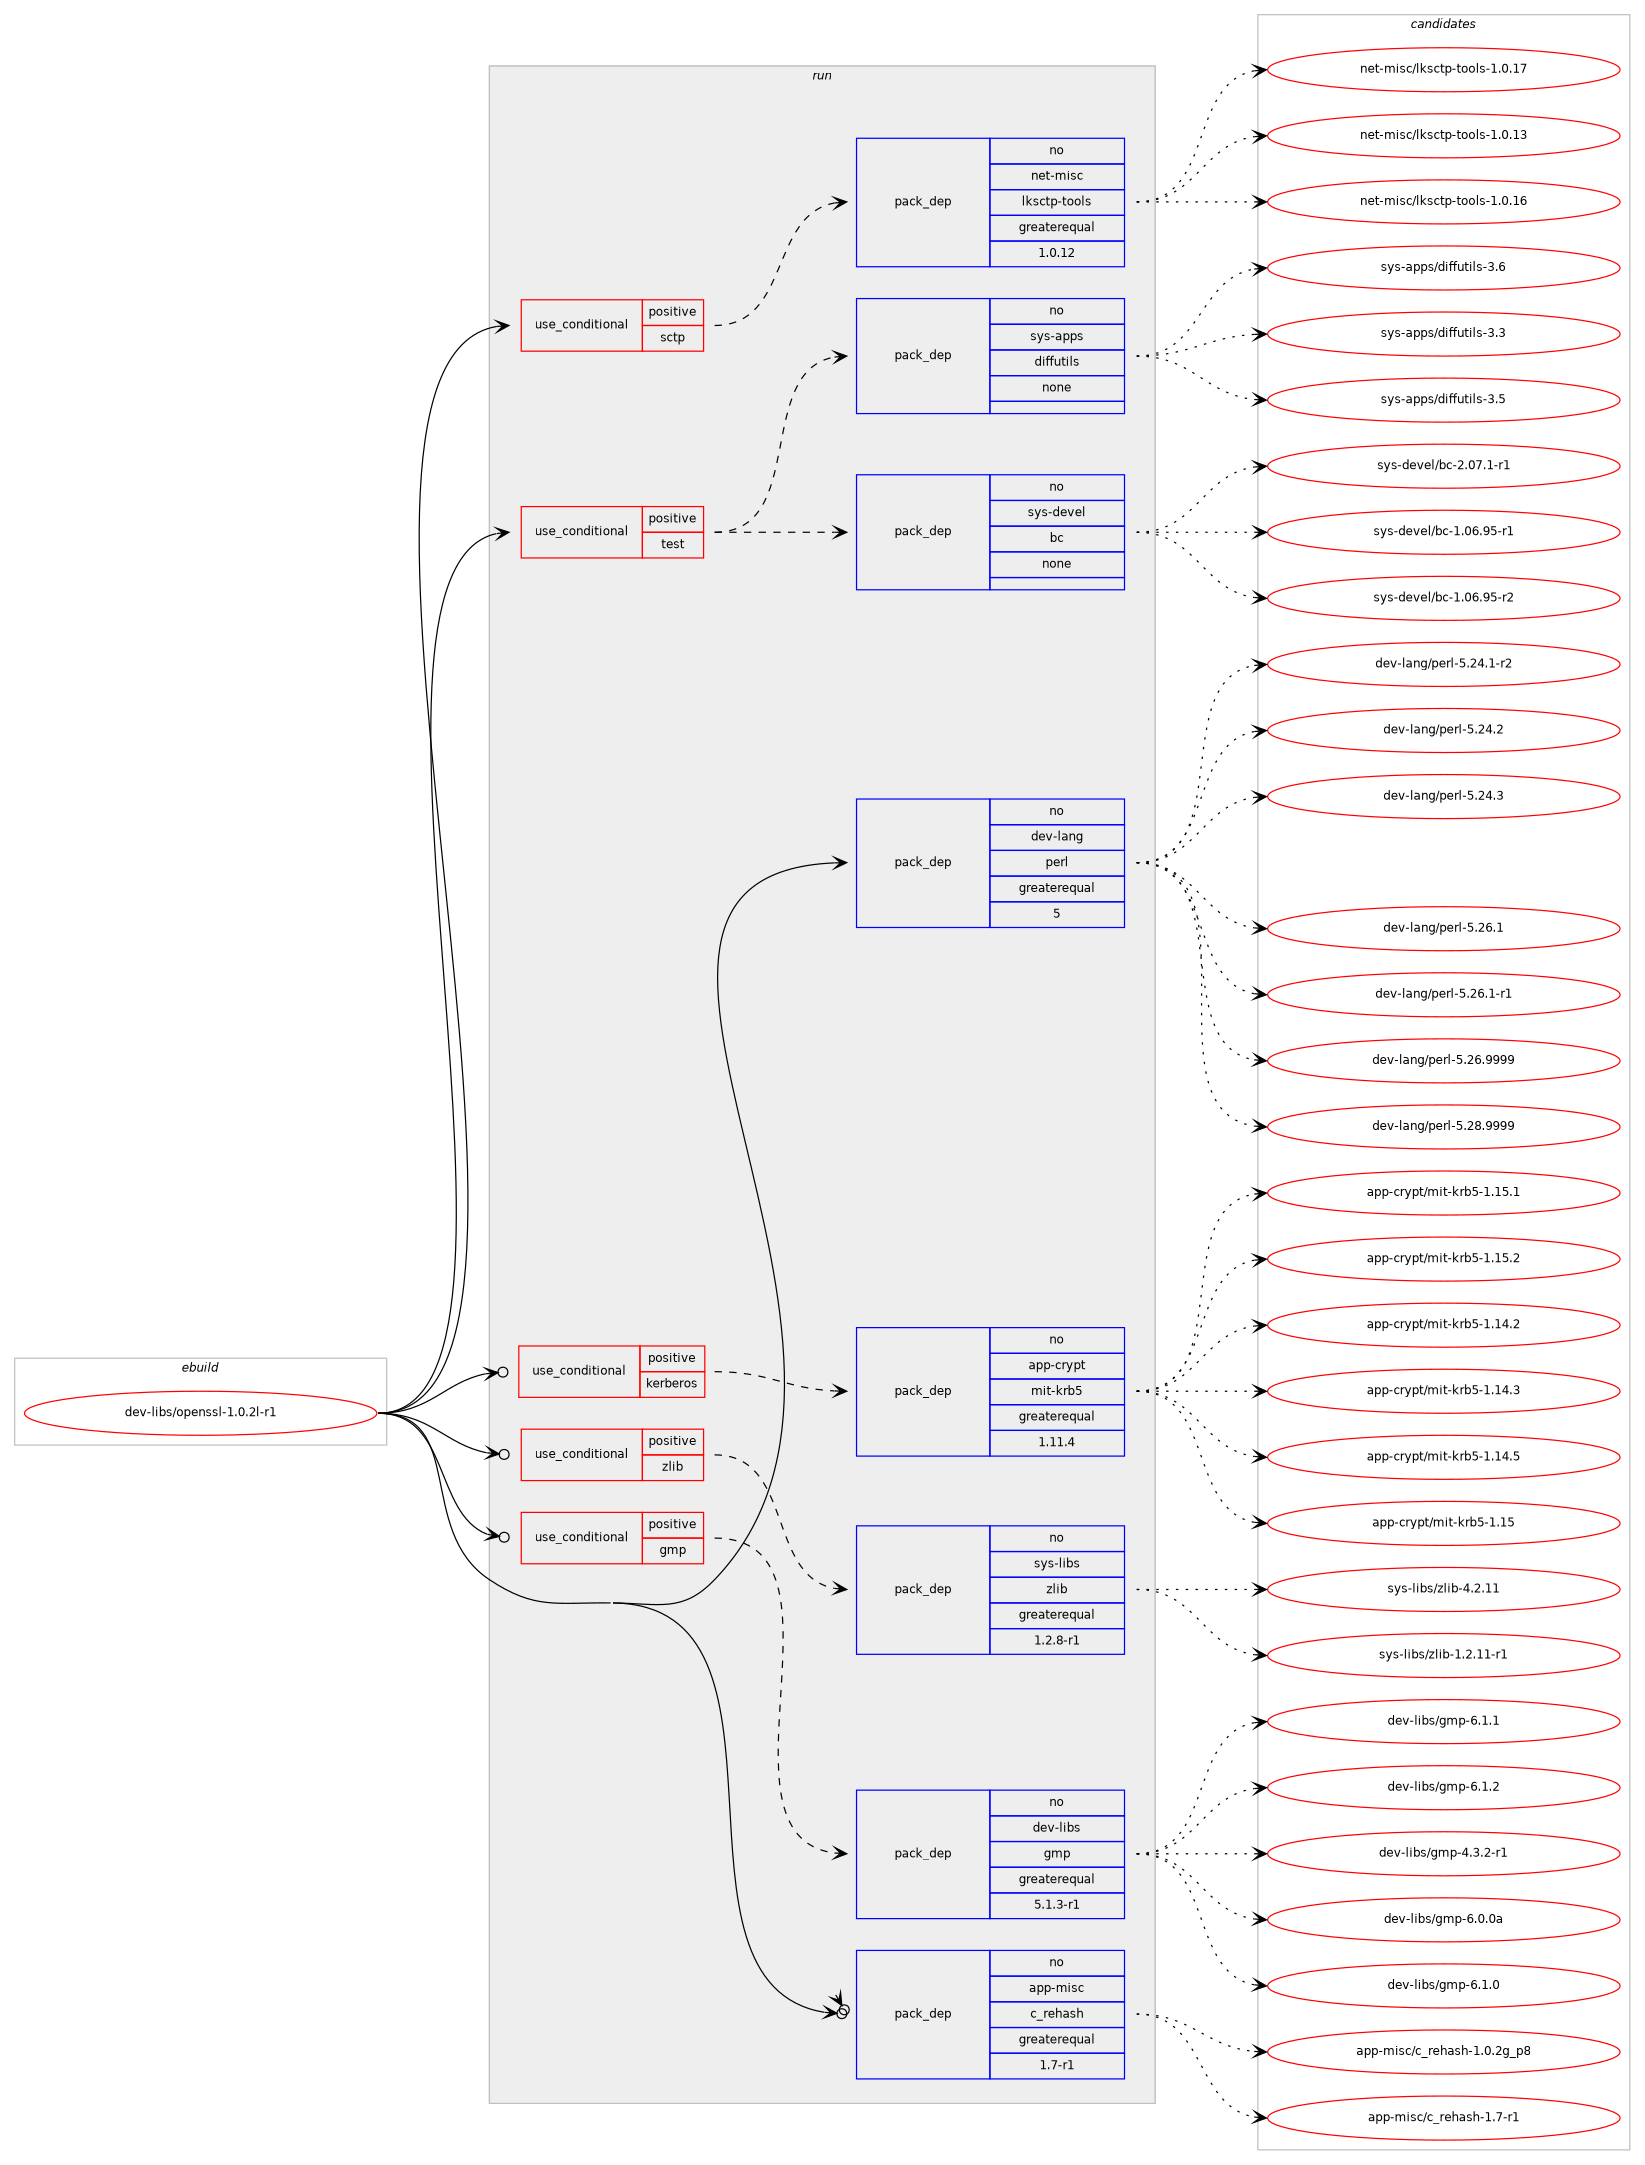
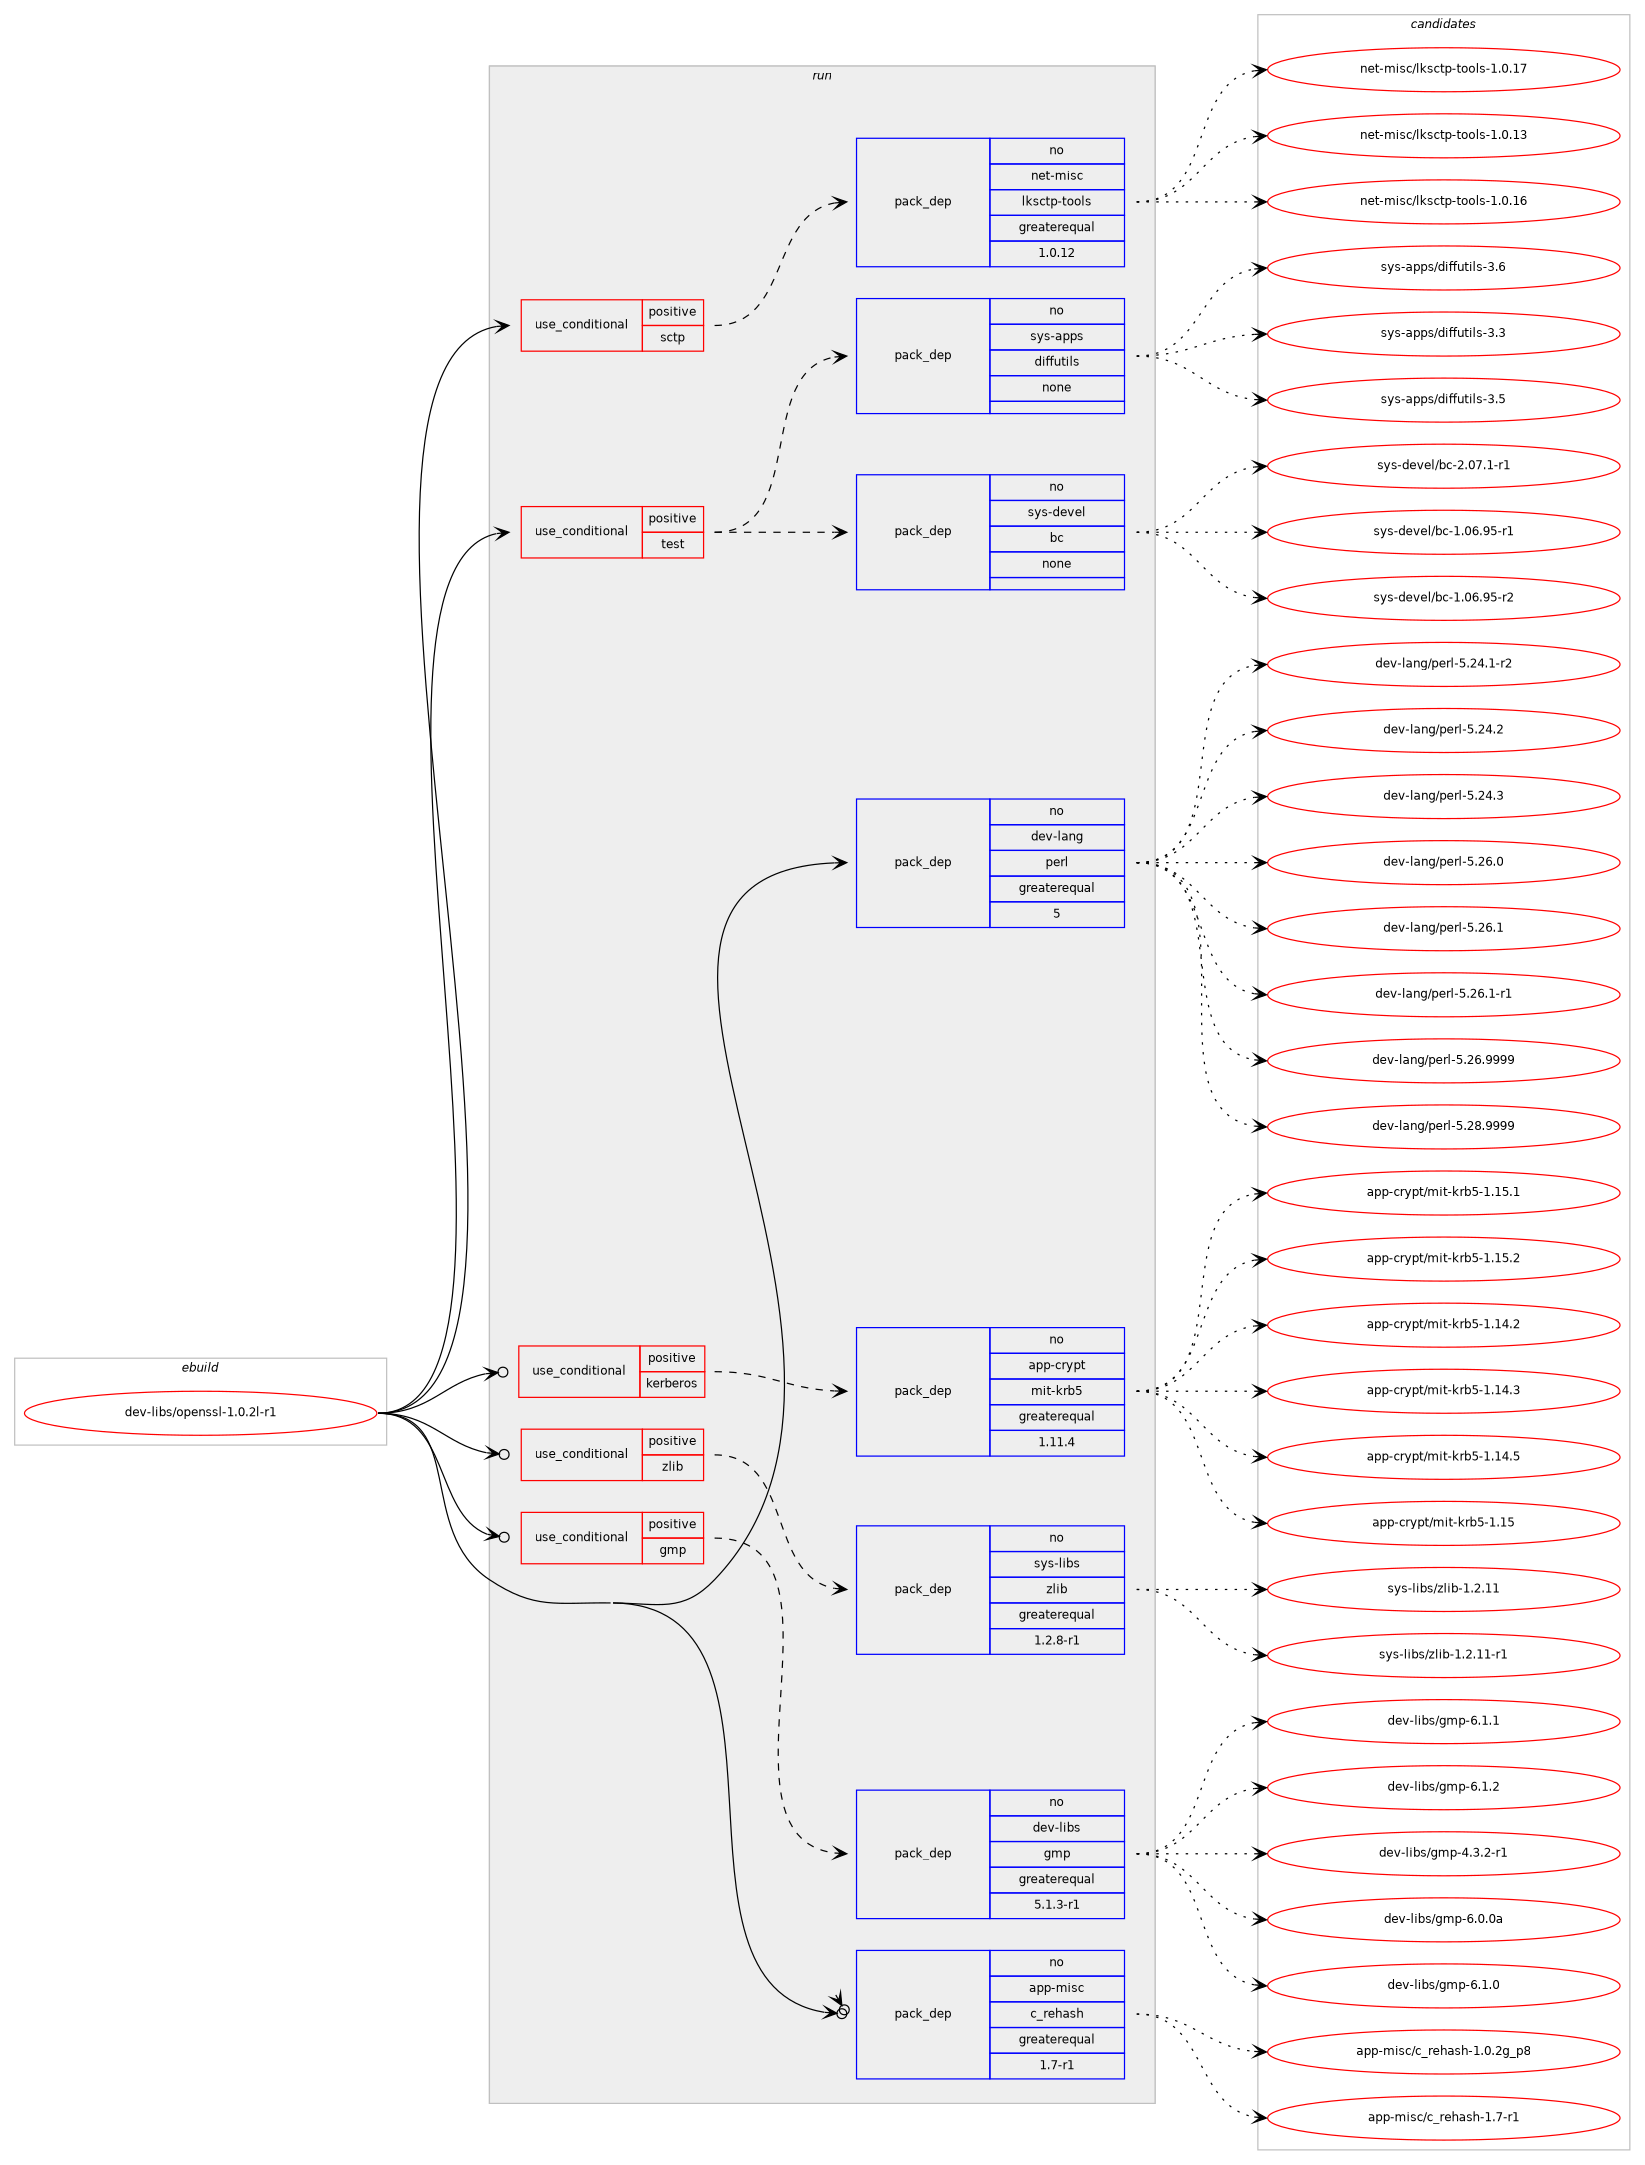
node "dev-lang/perl-5.26.0": added
node "sys-libs/zlib-4.2.11": label "sys-libs/zlib-4.2.11" -> "sys-libs/zlib-1.2.11"
